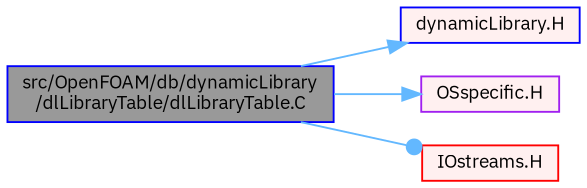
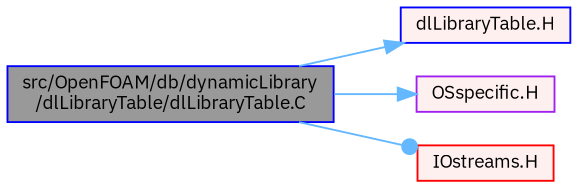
node "dynamicLibrary.H": label "dynamicLibrary.H" -> "dlLibraryTable.H"
